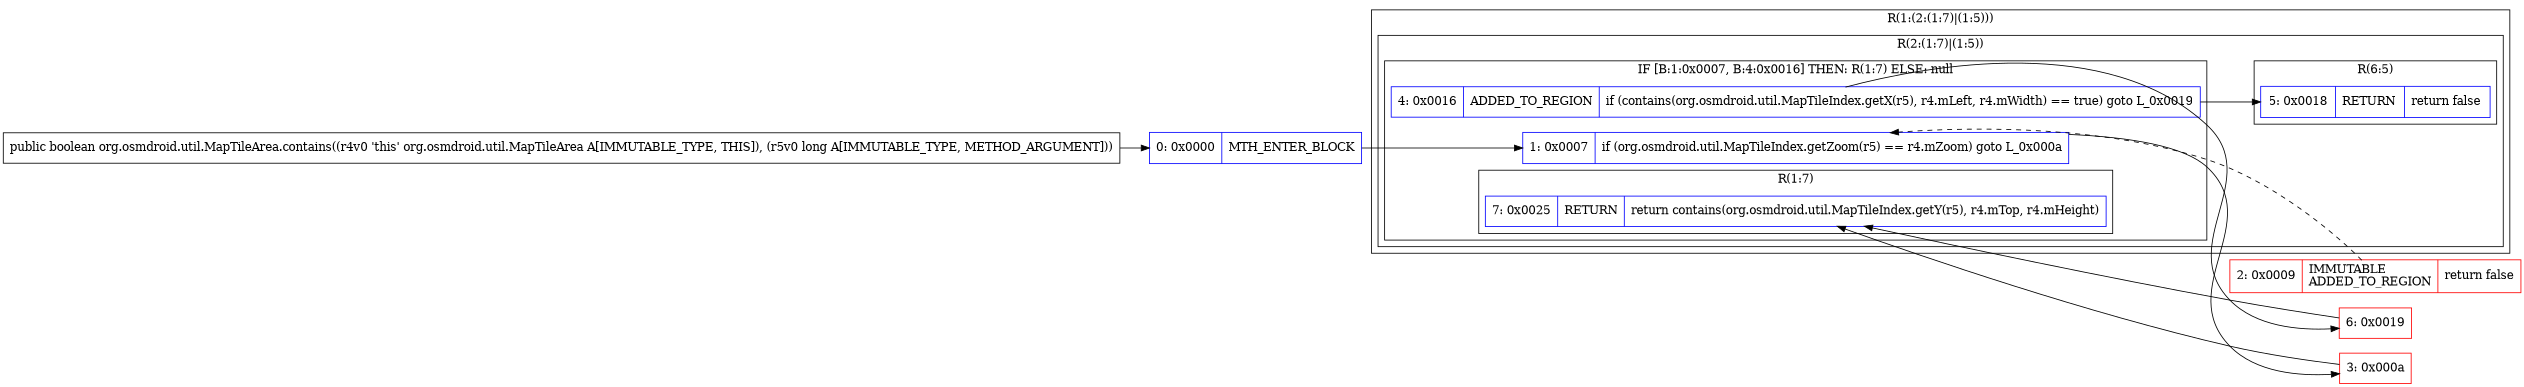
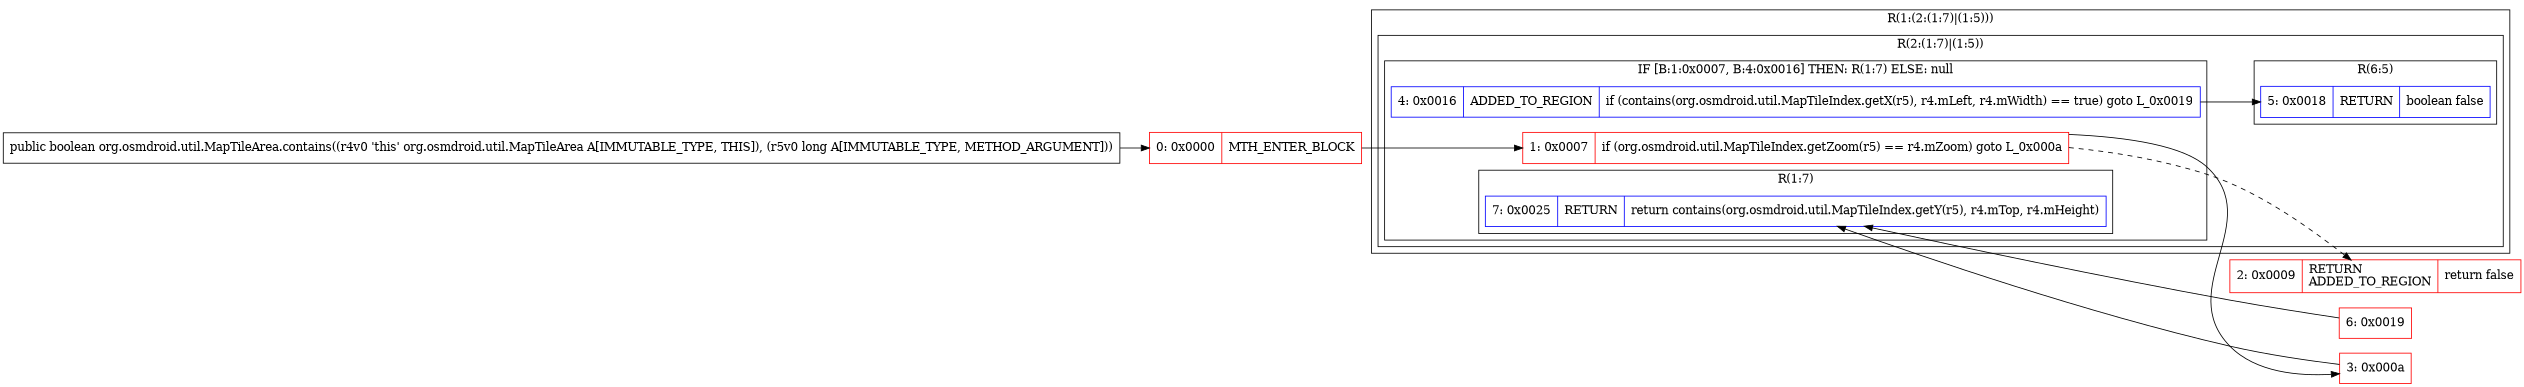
edge "4: 0x0016" -> "6: 0x0019": removed
node "5: 0x0018": text "return false" -> "boolean false"
node "0: 0x0000": color blue -> red
node "1: 0x0007": color blue -> red
edge "2: 0x0009" -> "1: 0x0007": reversed
node "2: 0x0009": text "IMMUTABLE" -> "RETURN"
